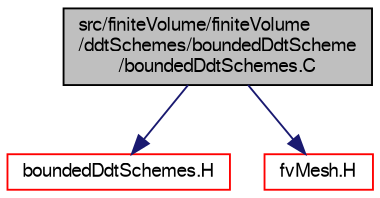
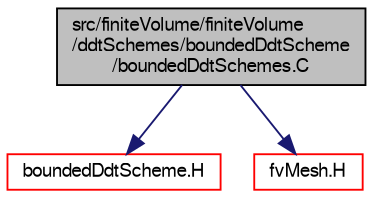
node "boundedDdtSchemes.H": label "boundedDdtSchemes.H" -> "boundedDdtScheme.H"
